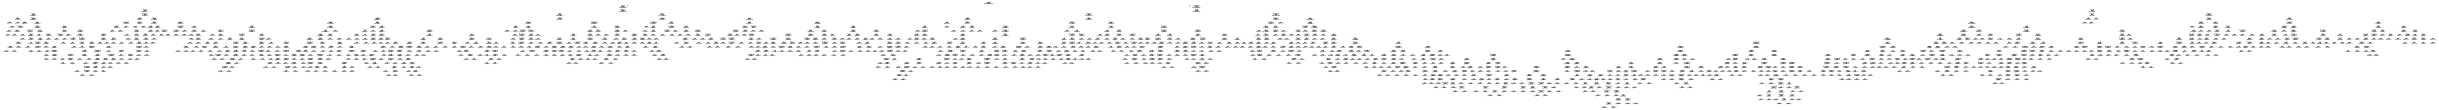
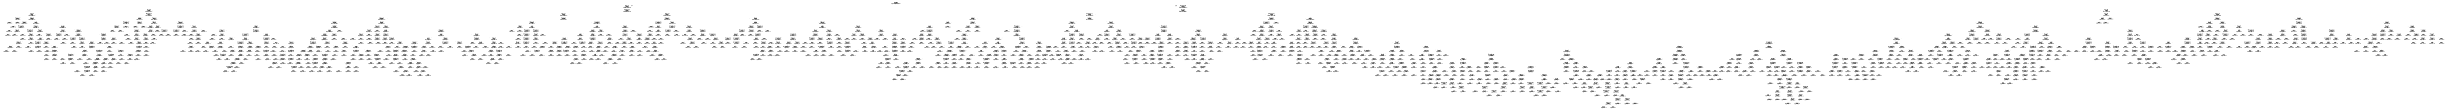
node "gini = 0.0 samples = 4 value = [0, 7, 0, 0, 0, 0, 0]": removed
node "gini = 0.0 samples = 9 value = [0, 0, 0, 22, 0, 0, 0]": removed
node "gini = 0.0 samples = 8 value = [0, 0, 0, 11, 0, 0, 0]": removed
node "gini = 0.0 samples = 3 value = [0, 0, 0, 0, 3, 0, 0]": added
